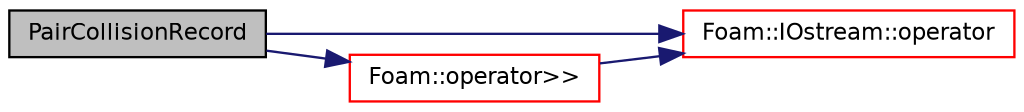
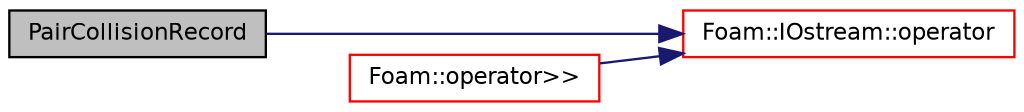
edge "PairCollisionRecord" -> "Foam::operator>>": removed
